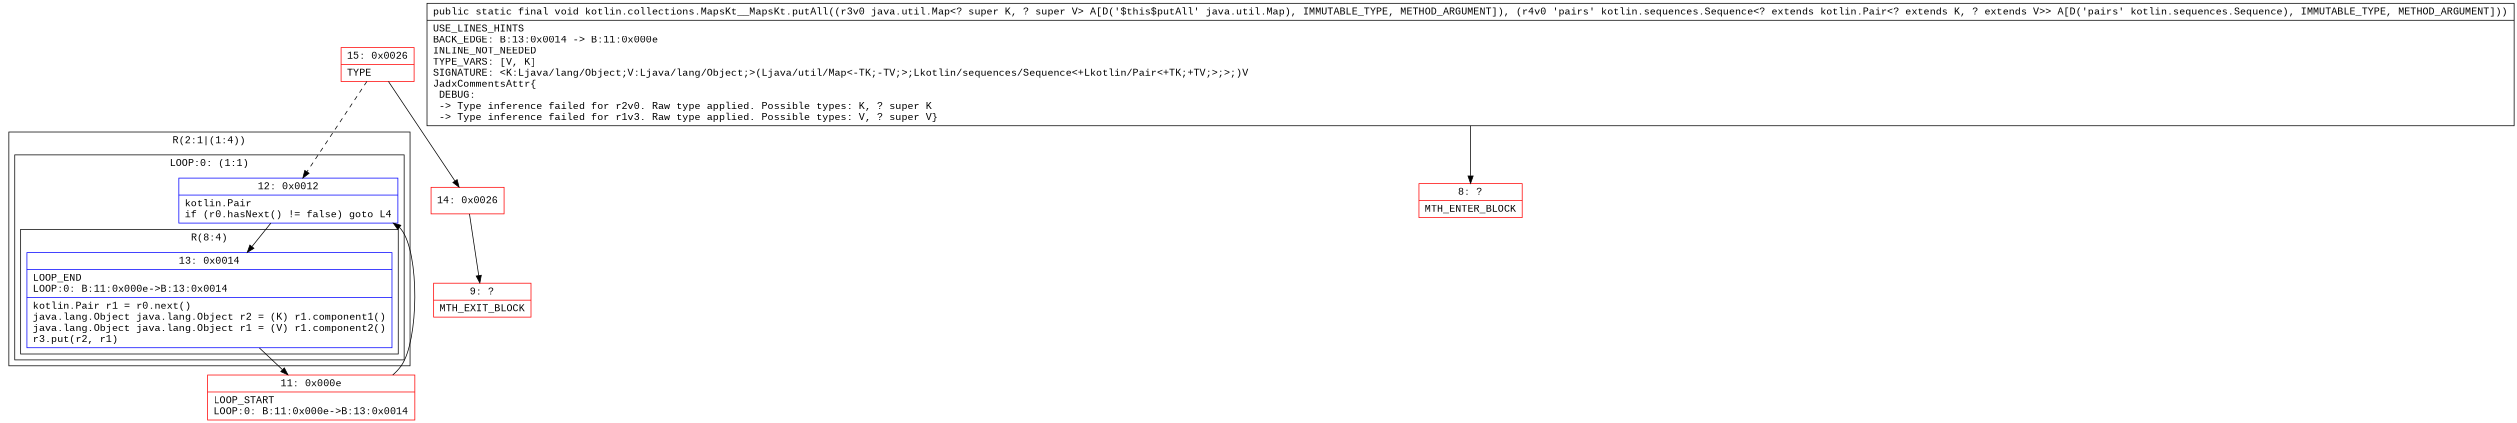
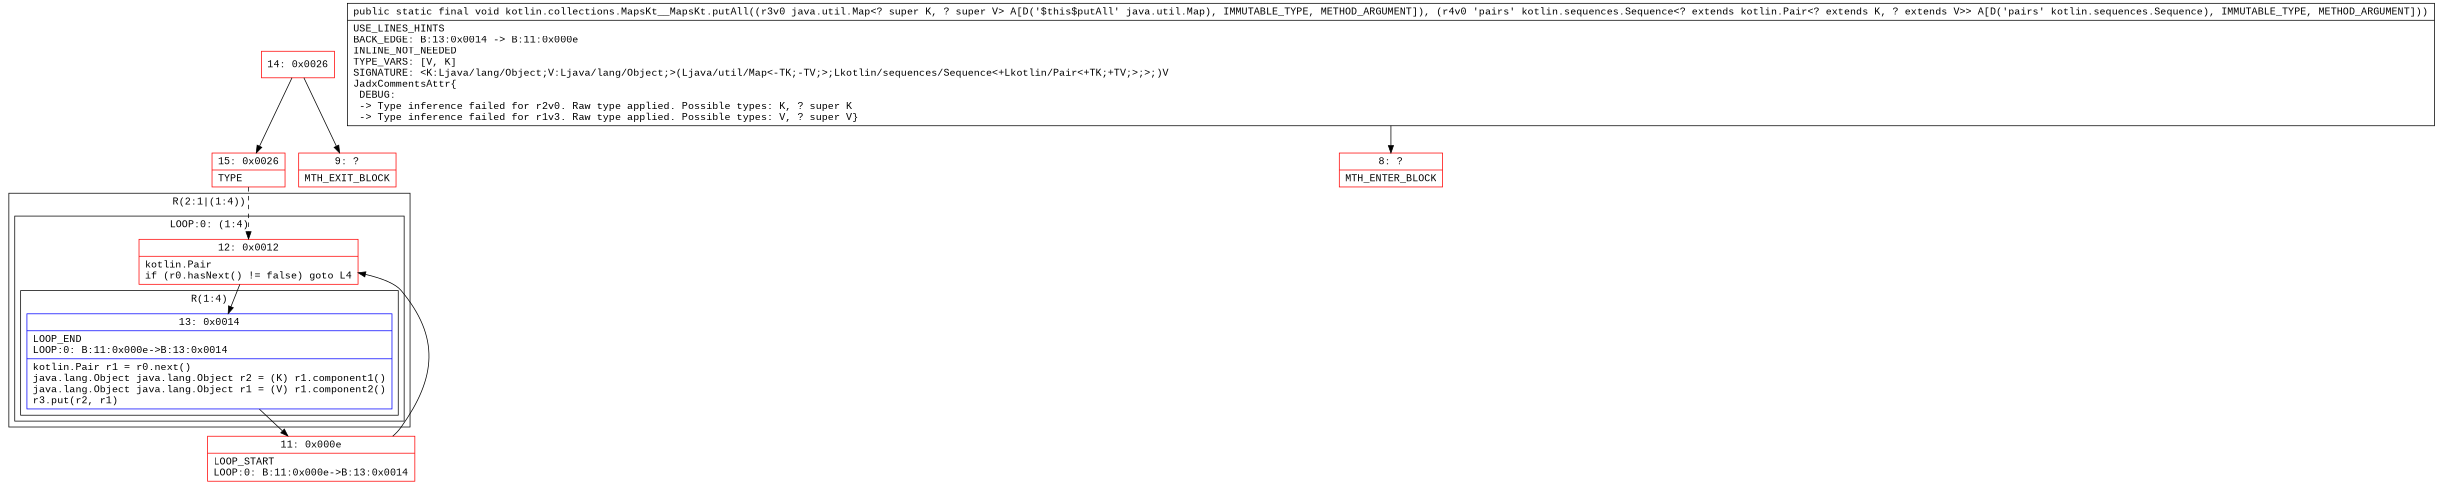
edge "15: 0x0026" -> "14: 0x0026": reversed
cluster "LOOP:0: (1:1)": label "LOOP:0: (1:1)" -> "LOOP:0: (1:4)"
node "12: 0x0012": color blue -> red
cluster "R(8:4)": label "R(8:4)" -> "R(1:4)"
